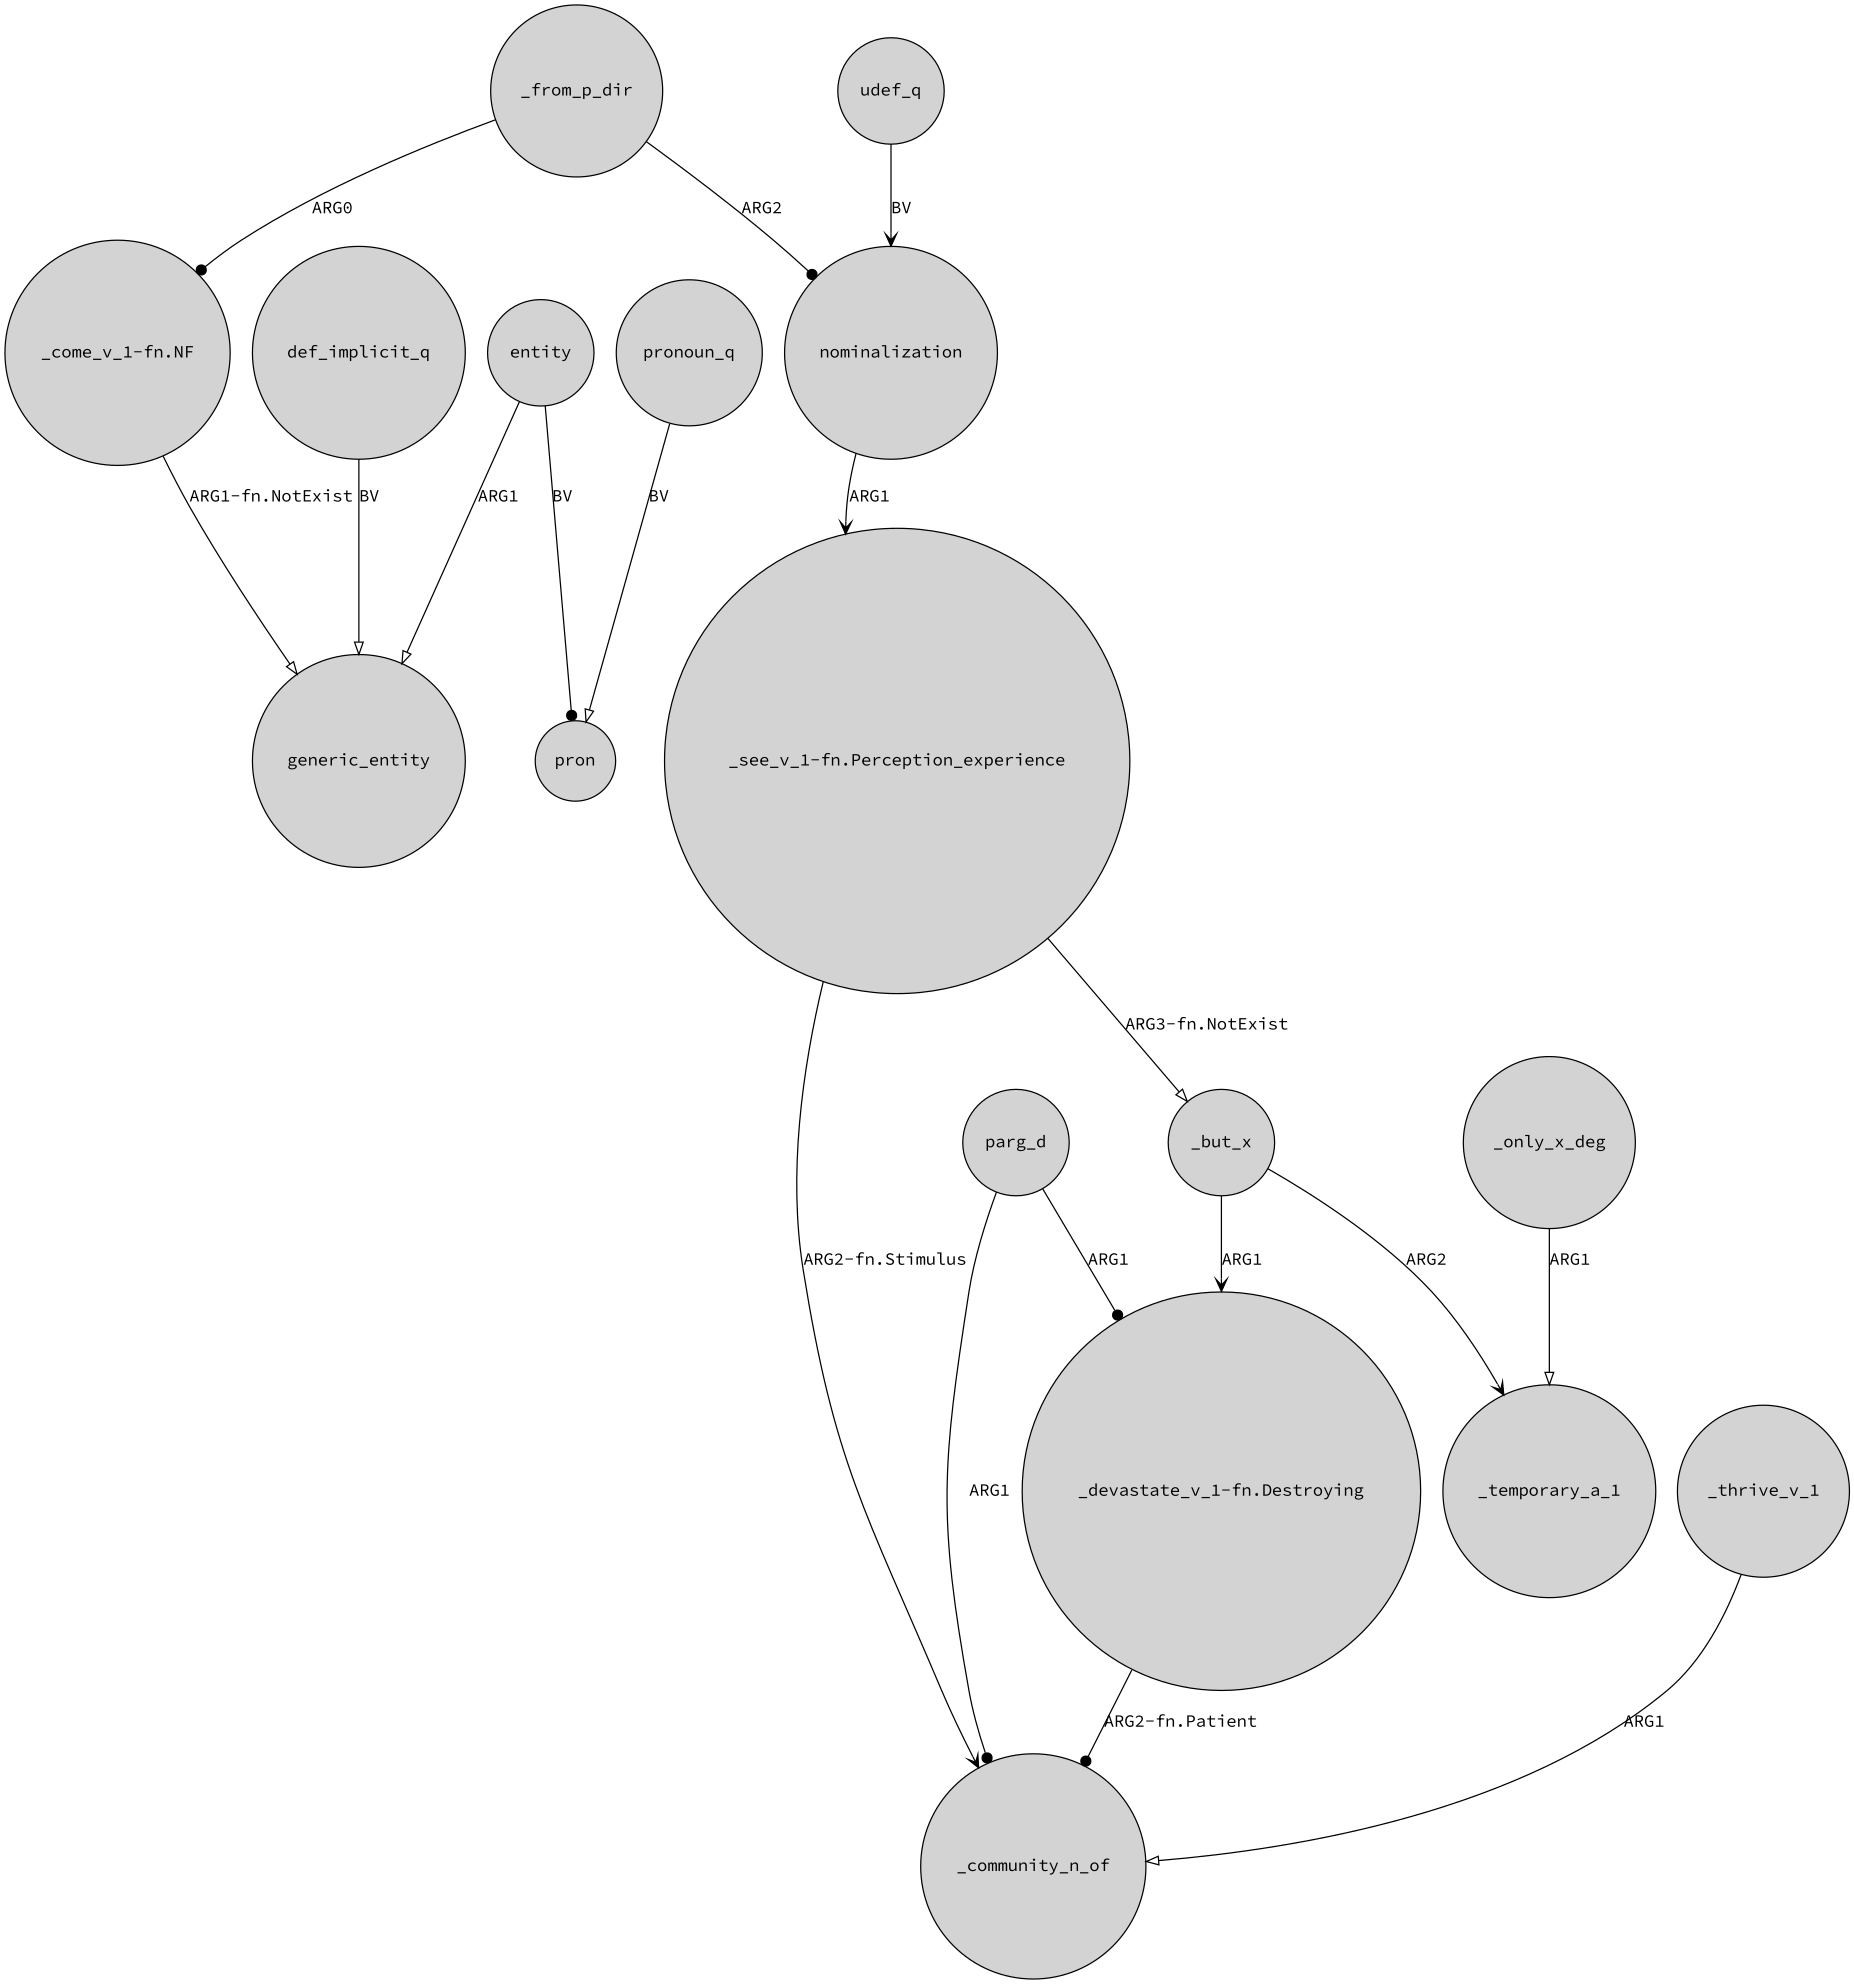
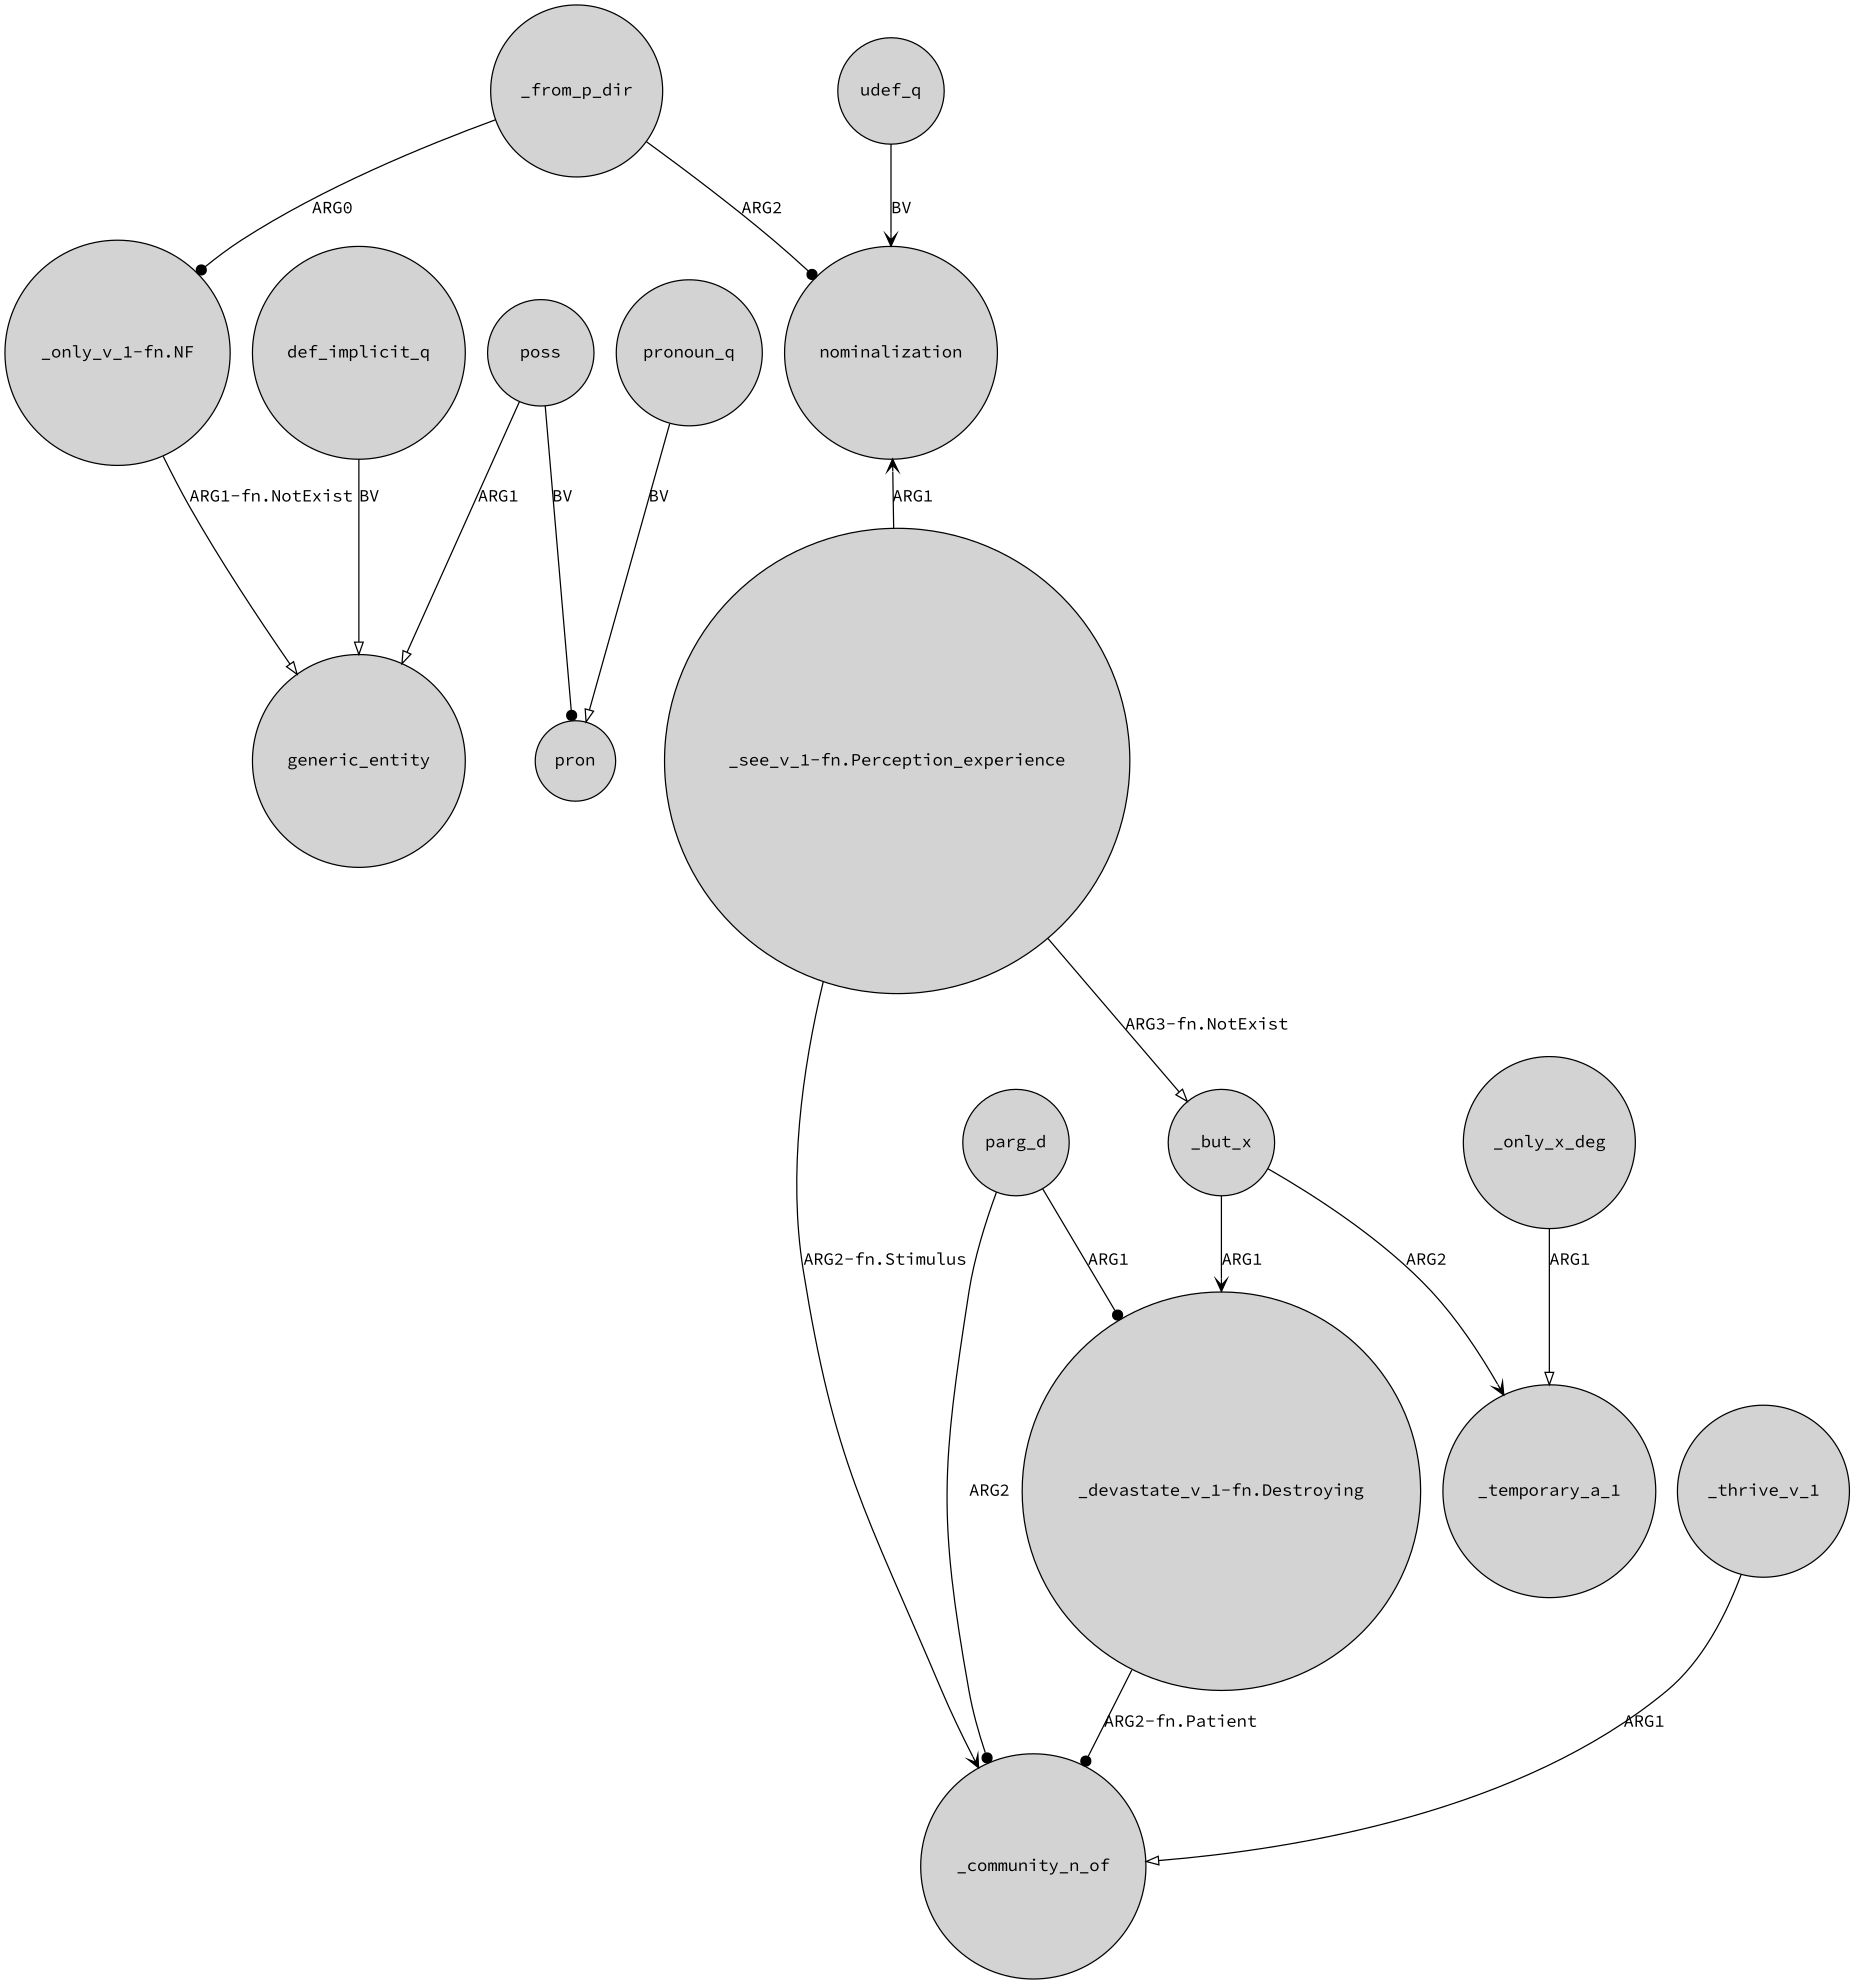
node "_come_v_1-fn.NF": label "_come_v_1-fn.NF" -> "_only_v_1-fn.NF"
node "entity": label "entity" -> "poss"
edge "nominalization" -> "_see_v_1-fn.Perception_experience": reversed
edge "parg_d" -> "_community_n_of": label "ARG1" -> "ARG2"
